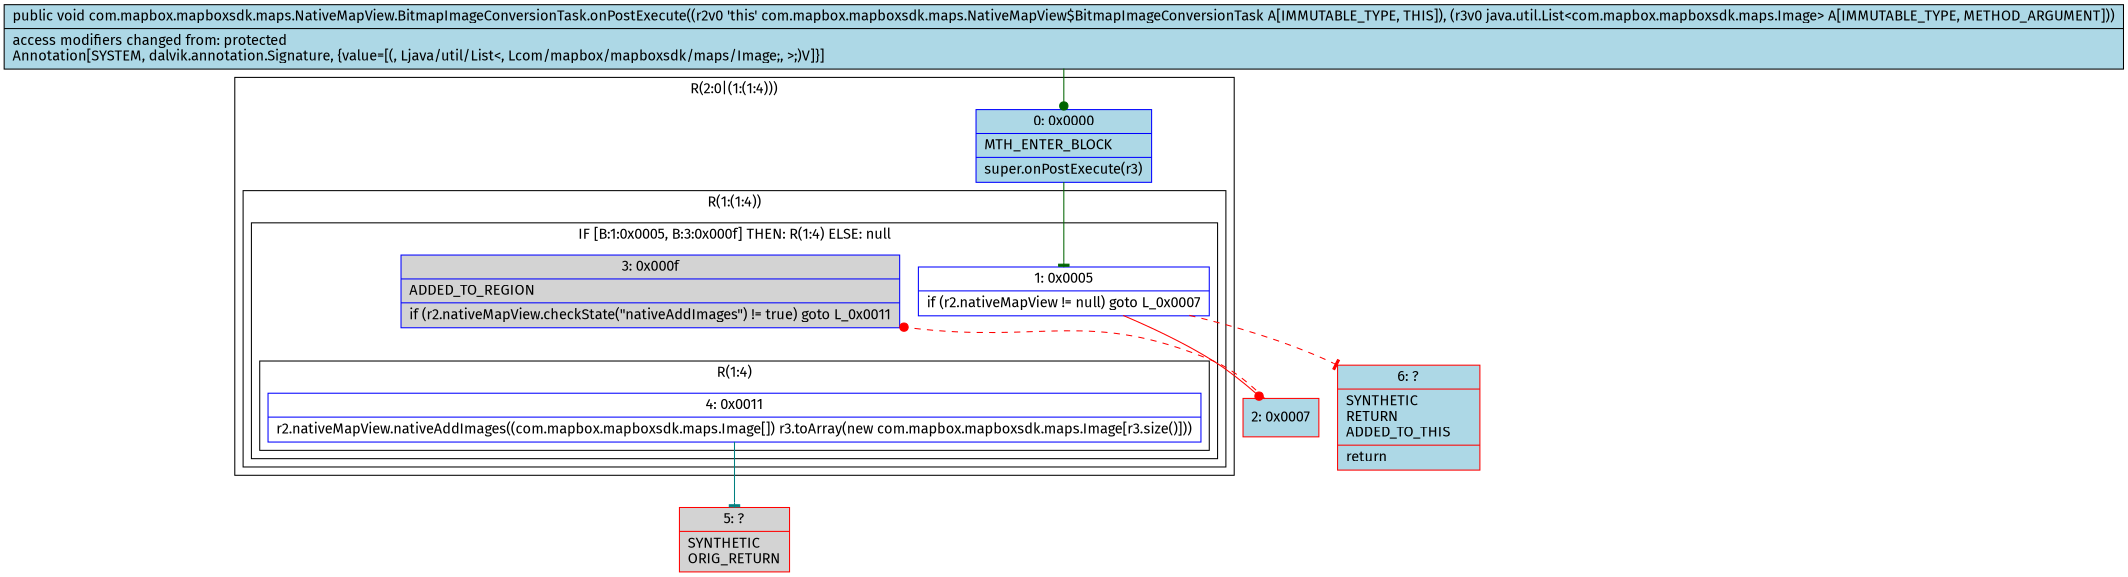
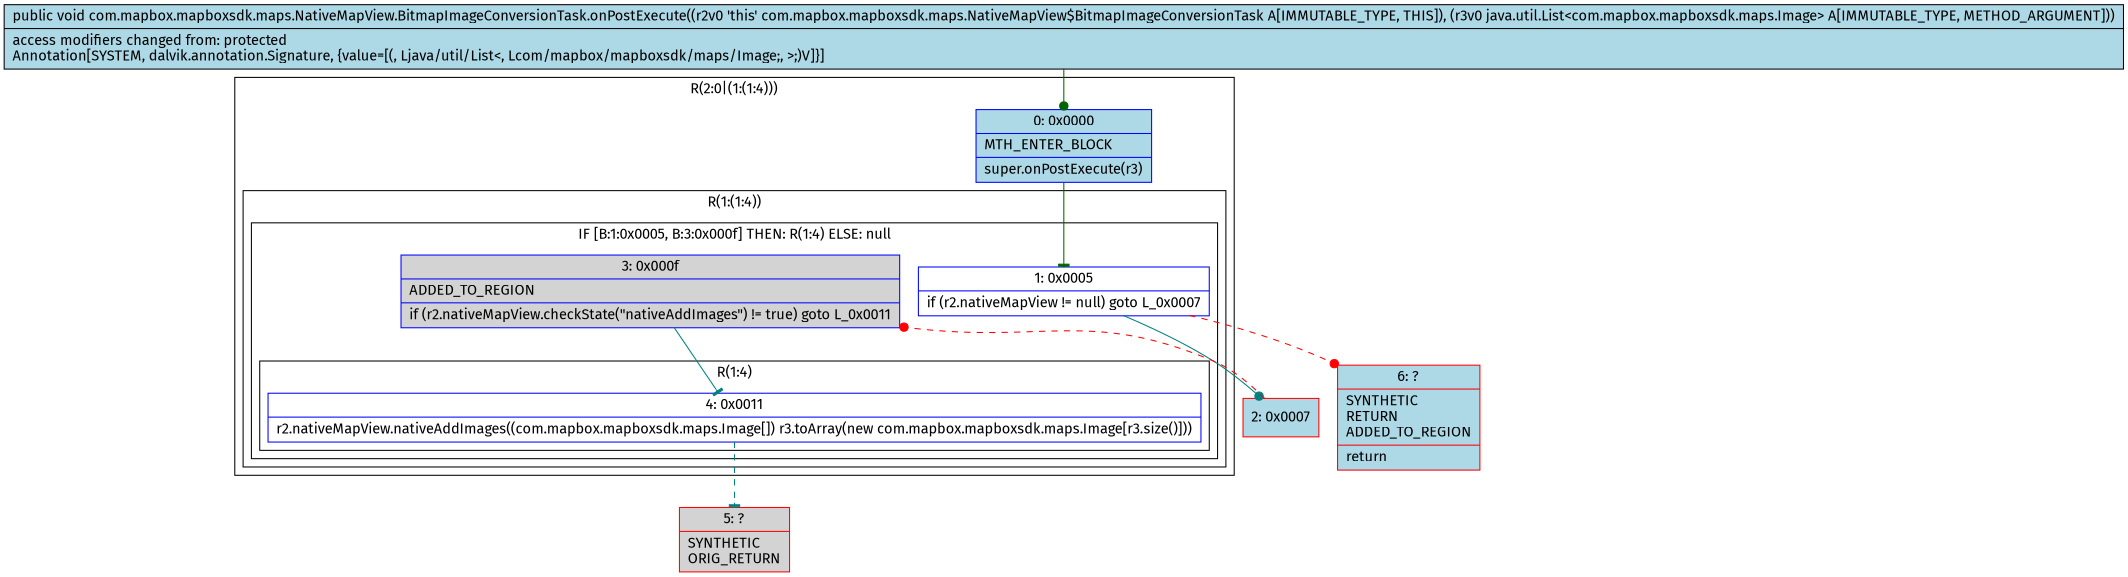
edge "1: 0x0005" -> "6: ?": arrowhead tee -> dot
edge "1: 0x0005" -> "2: 0x0007": color red -> teal
edge "3: 0x000f" -> "4: 0x0011": added
node "6: ?": text "ADDED_TO_THIS" -> "ADDED_TO_REGION"
edge "4: 0x0011" -> "5: ?": style solid -> dashed
